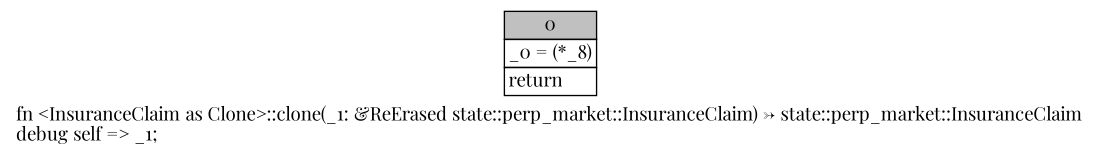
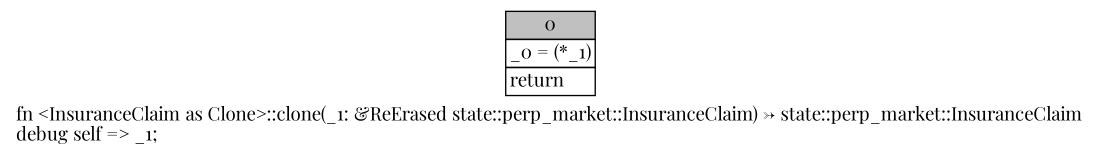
node "0": text "_0 = (*_8)" -> "_0 = (*_1)"
